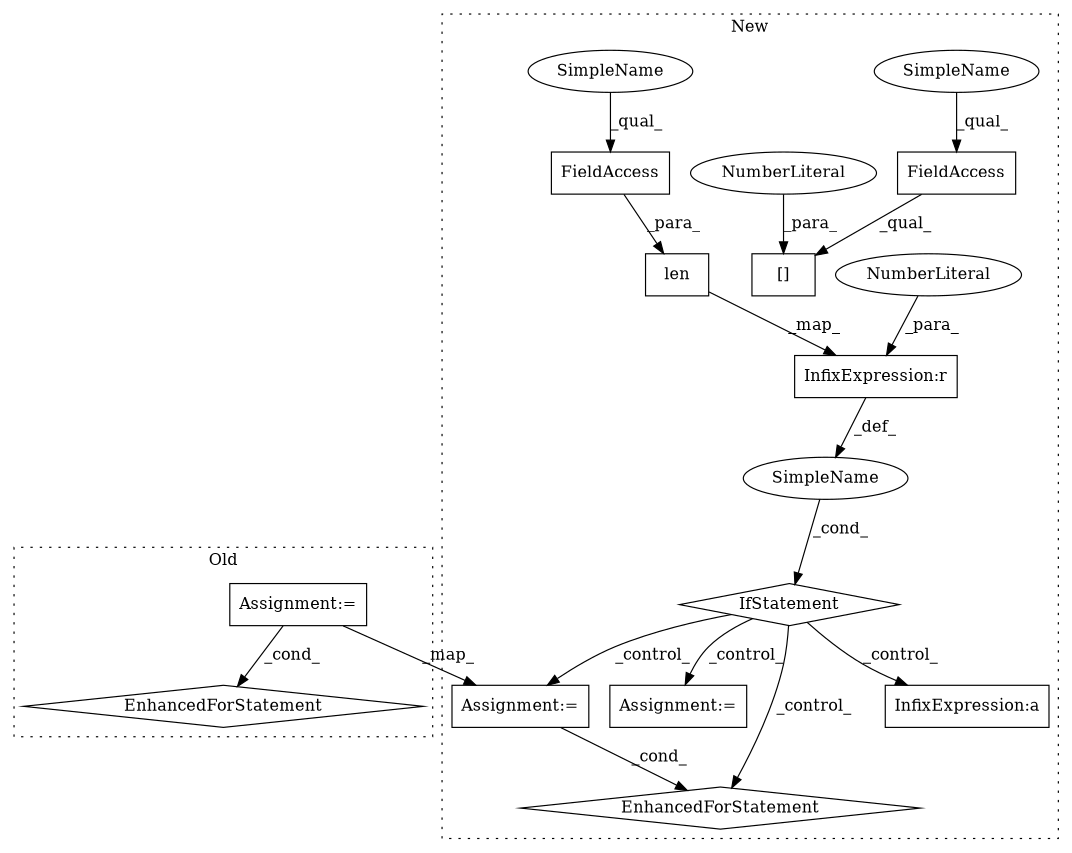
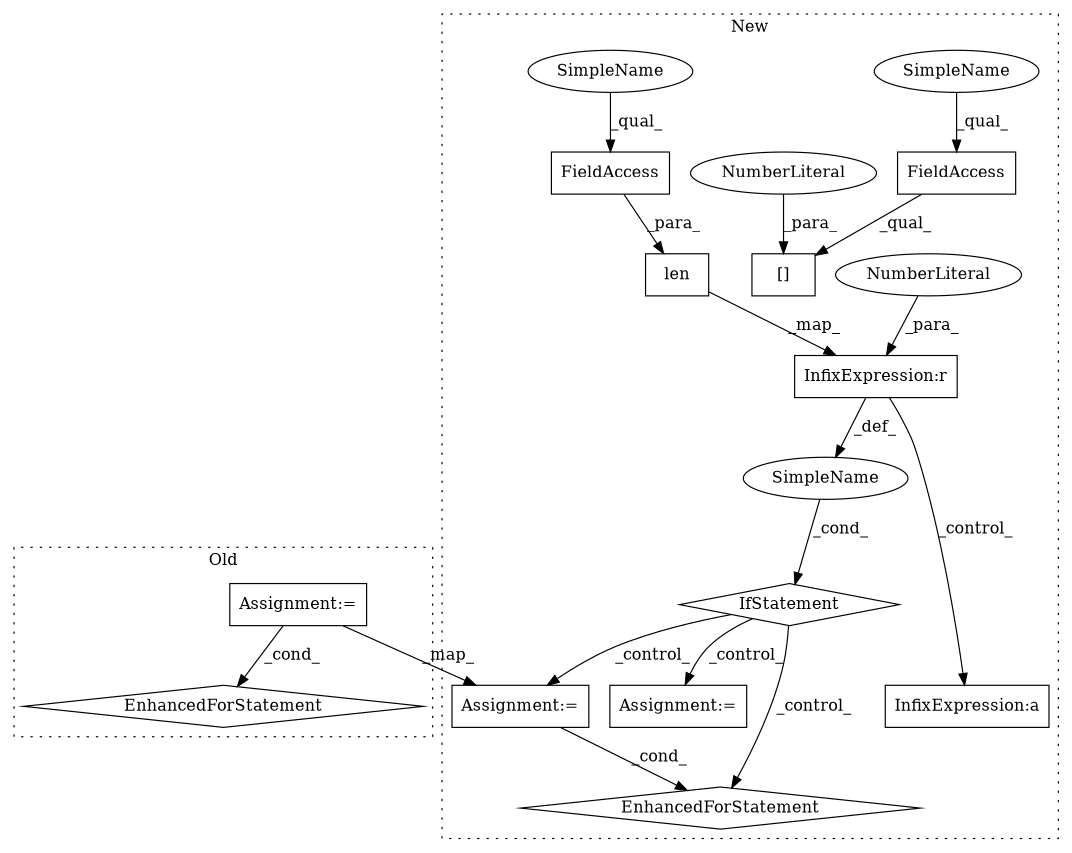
edge "IfStatement" -> "InfixExpression:a": now "InfixExpression:r" -> "InfixExpression:a"
